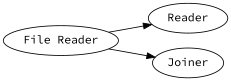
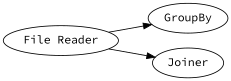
node "Reader": label "Reader" -> "GroupBy"
